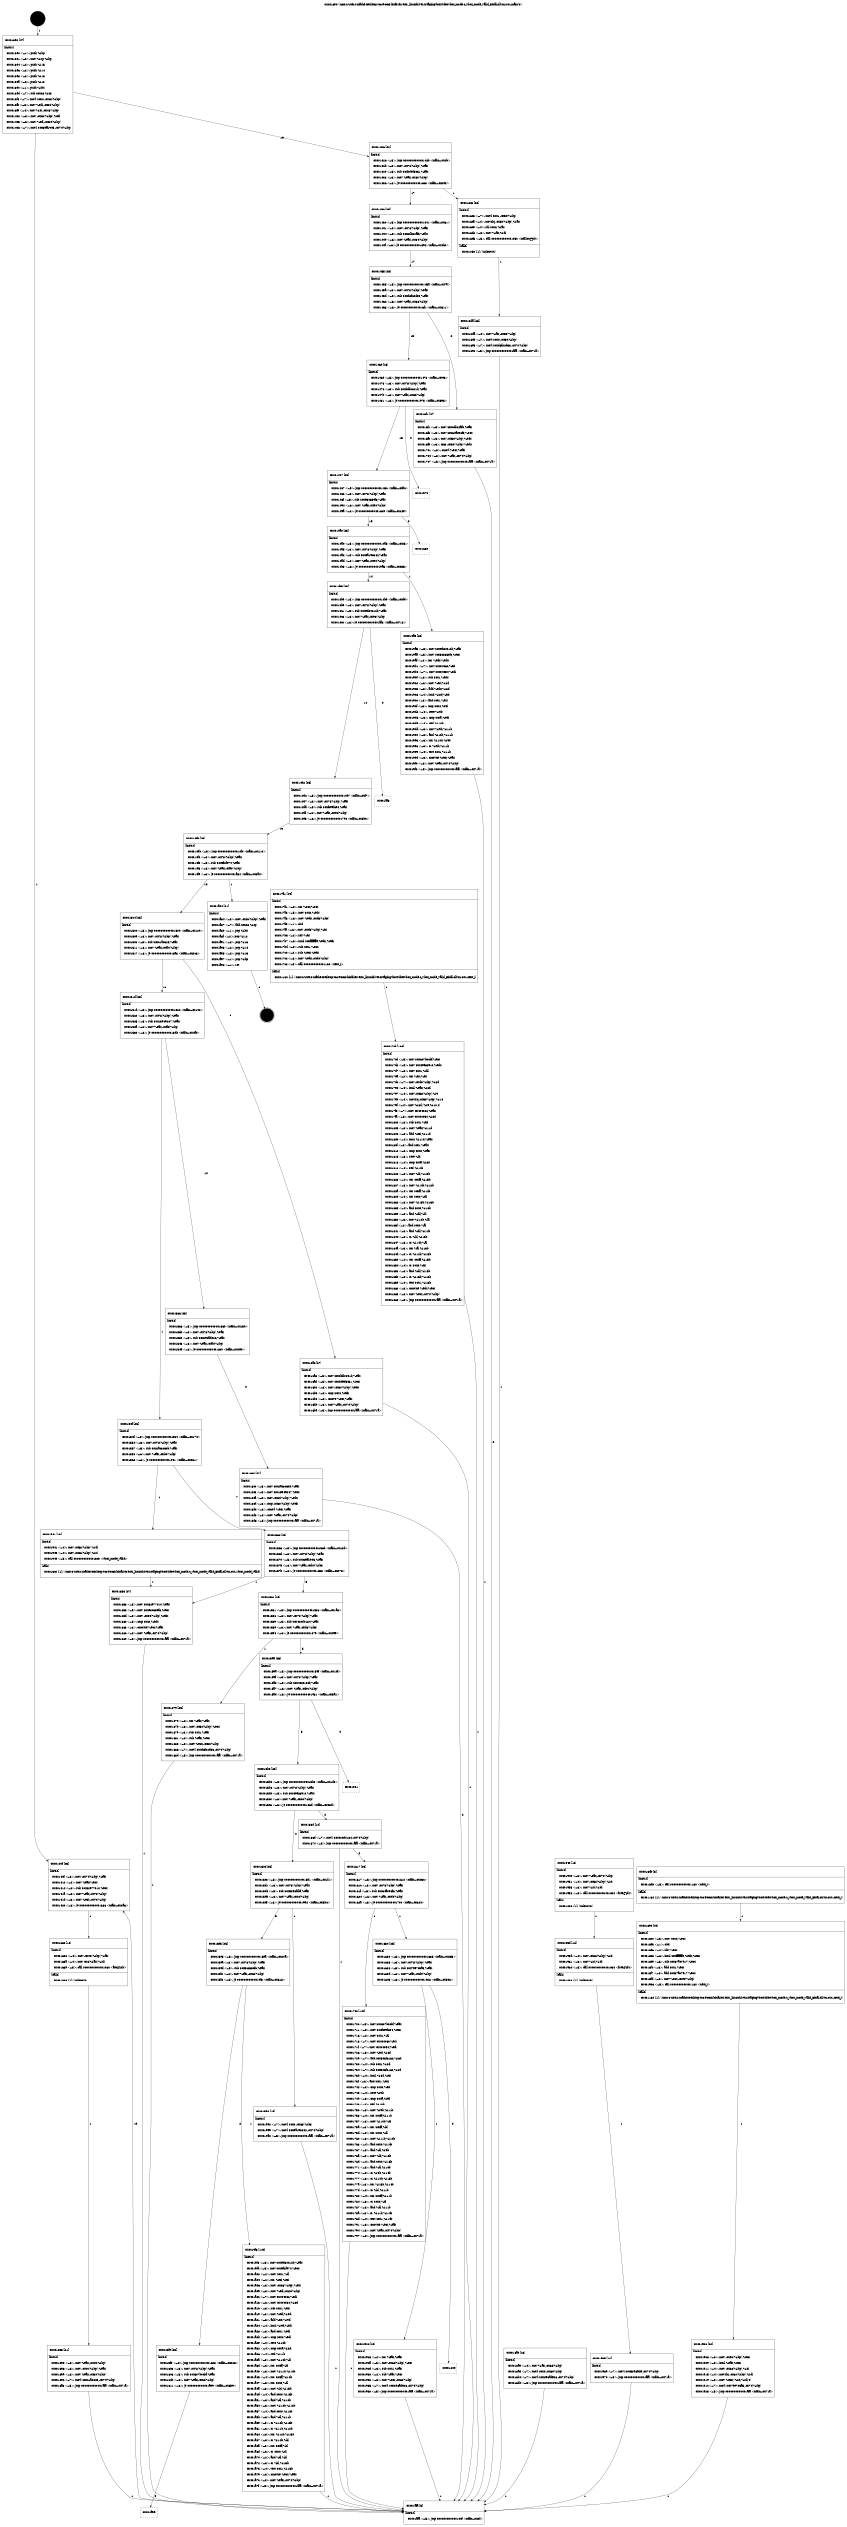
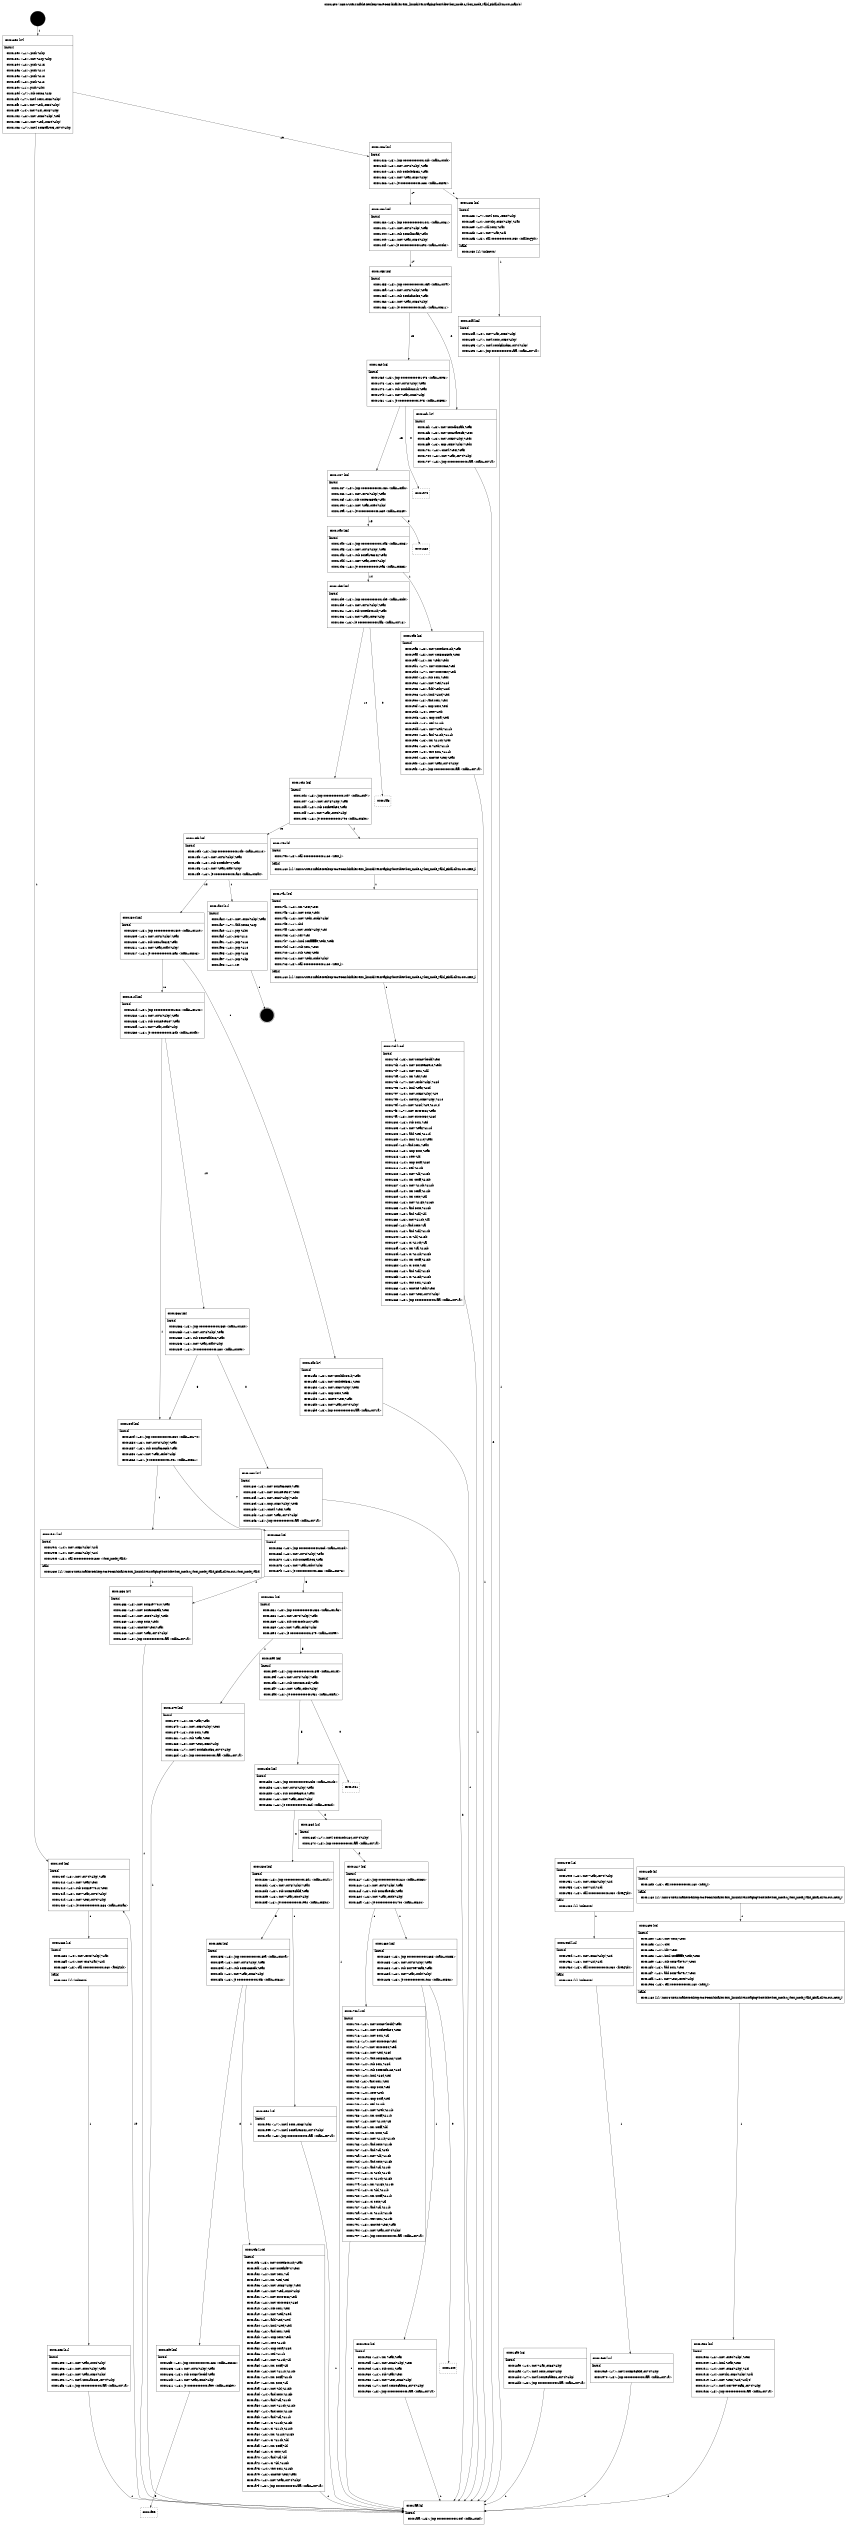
node "0x40179c [5]": added
edge "0x401536 [25]" -> "0x40154f [25]": added, label "8"
